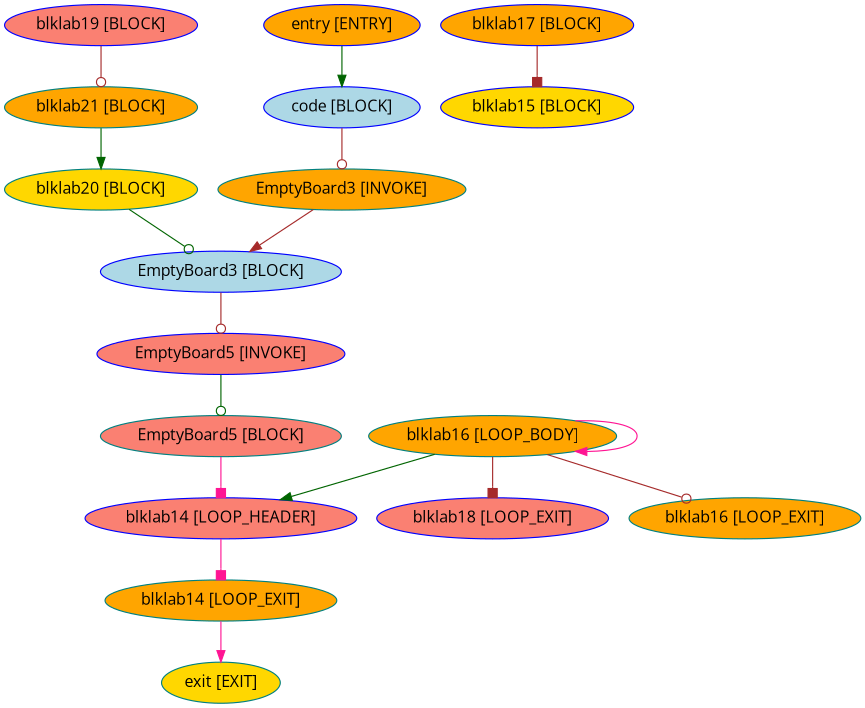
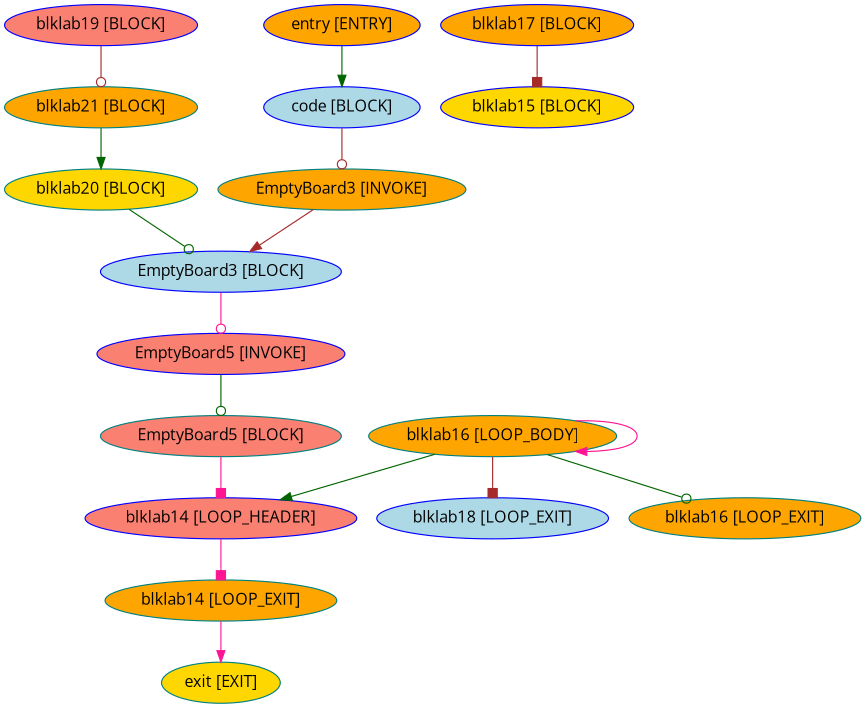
edge "EmptyBoard3 [BLOCK]" -> "EmptyBoard5 [INVOKE]": color brown -> deeppink
edge "blklab16 [LOOP_BODY]" -> "blklab16 [LOOP_EXIT]": color brown -> darkgreen
node "blklab18 [LOOP_EXIT]": fillcolor salmon -> lightblue
